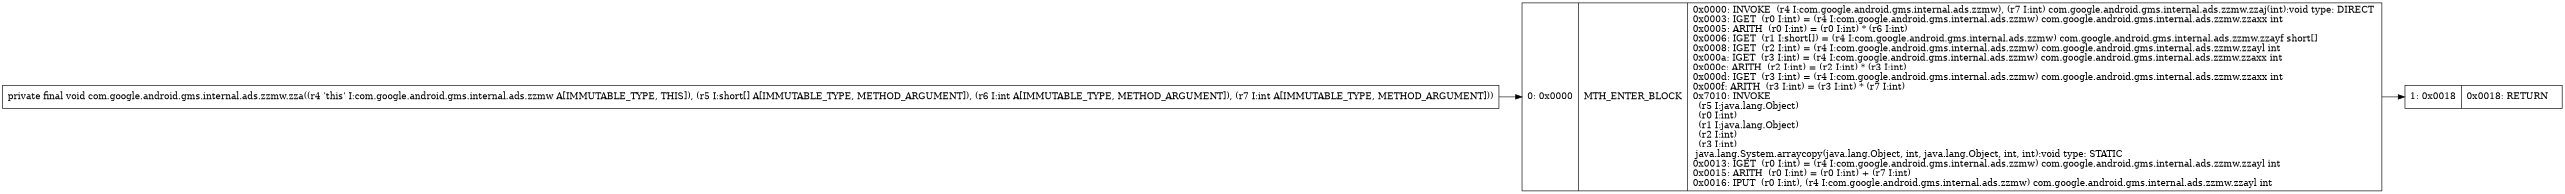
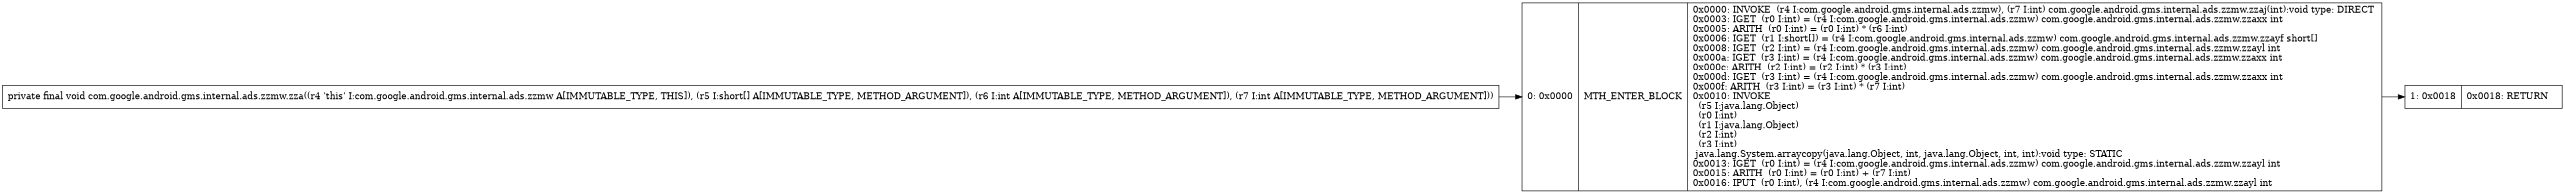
node "0: 0x0000": text "0x7010: INVOKE" -> "0x0010: INVOKE"
